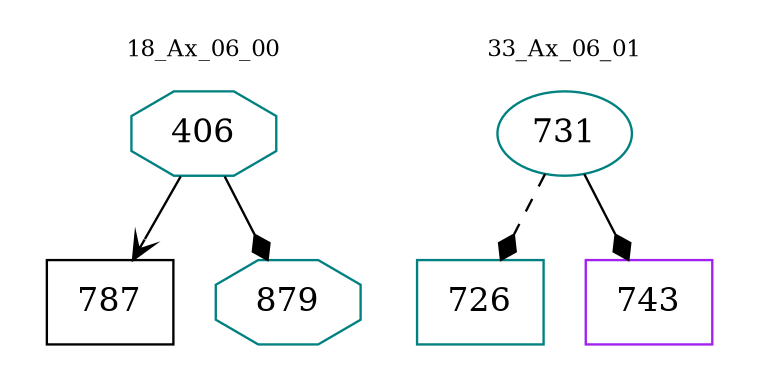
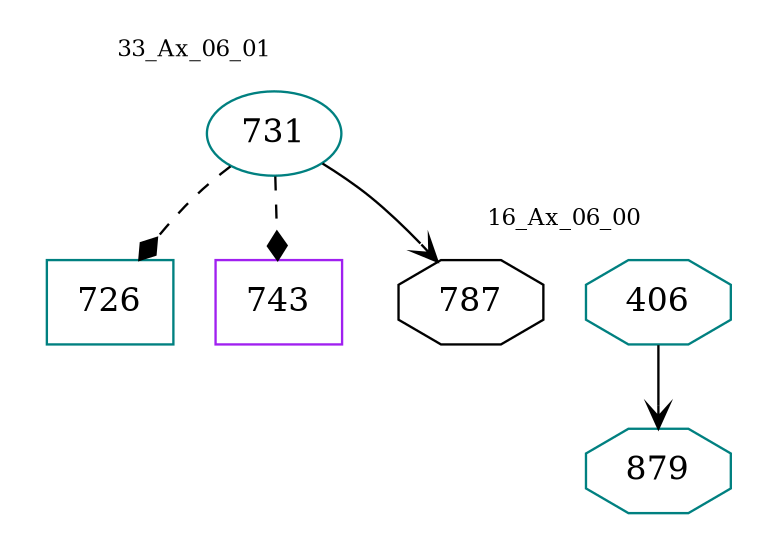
cluster "18_Ax_06_00": label "18_Ax_06_00" -> "16_Ax_06_00"
edge "731" -> "743": style solid -> dashed
edge "406" -> "879": arrowhead diamond -> vee
edge "406" -> "787": now "731" -> "787"
node "787": shape box -> octagon
